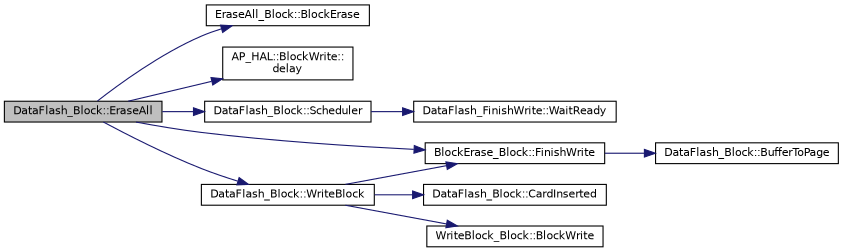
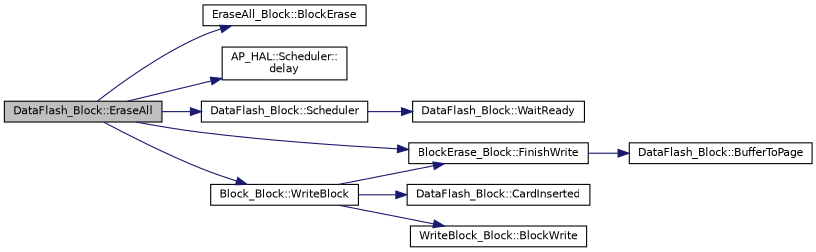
node "AP_HAL::BlockWrite:: delay": label "AP_HAL::BlockWrite:: delay" -> "AP_HAL::Scheduler:: delay"
node "DataFlash_FinishWrite::WaitReady": label "DataFlash_FinishWrite::WaitReady" -> "DataFlash_Block::WaitReady"
node "DataFlash_Block::WriteBlock": label "DataFlash_Block::WriteBlock" -> "Block_Block::WriteBlock"
